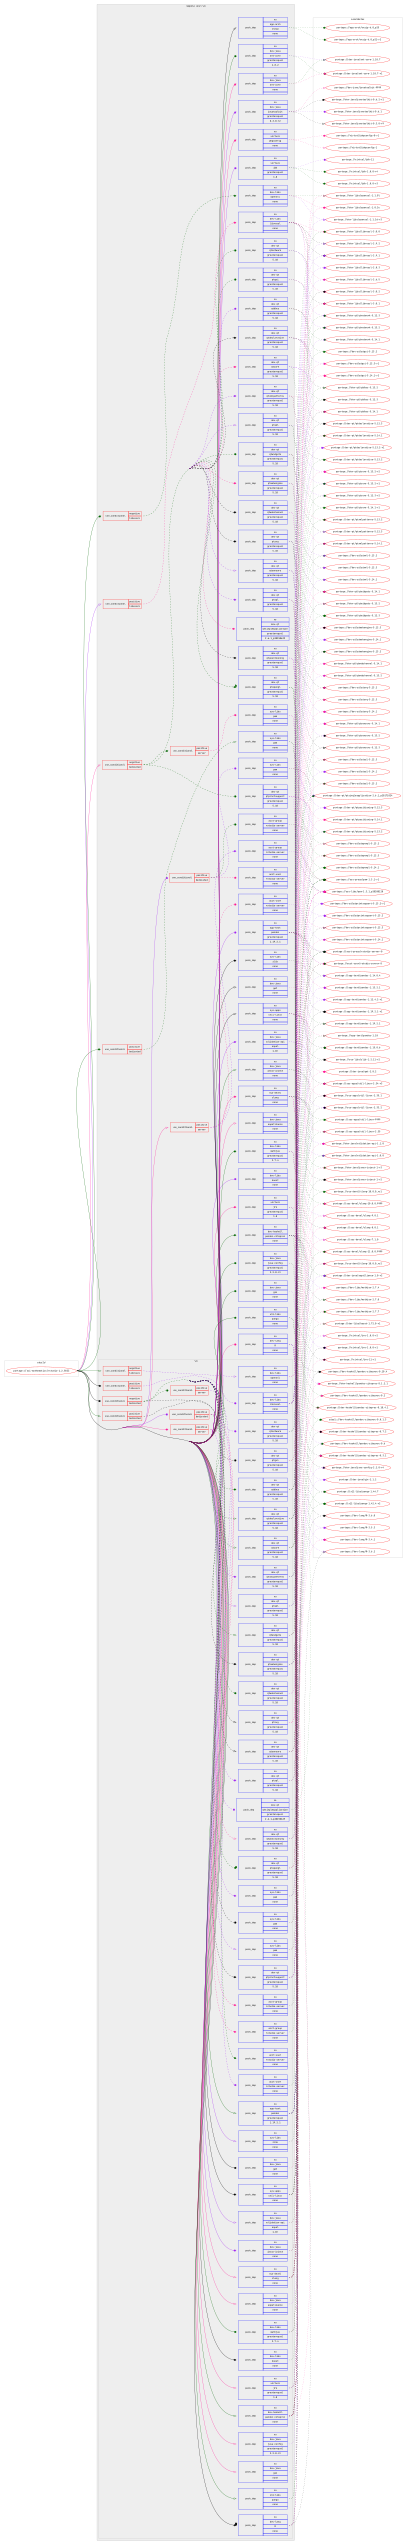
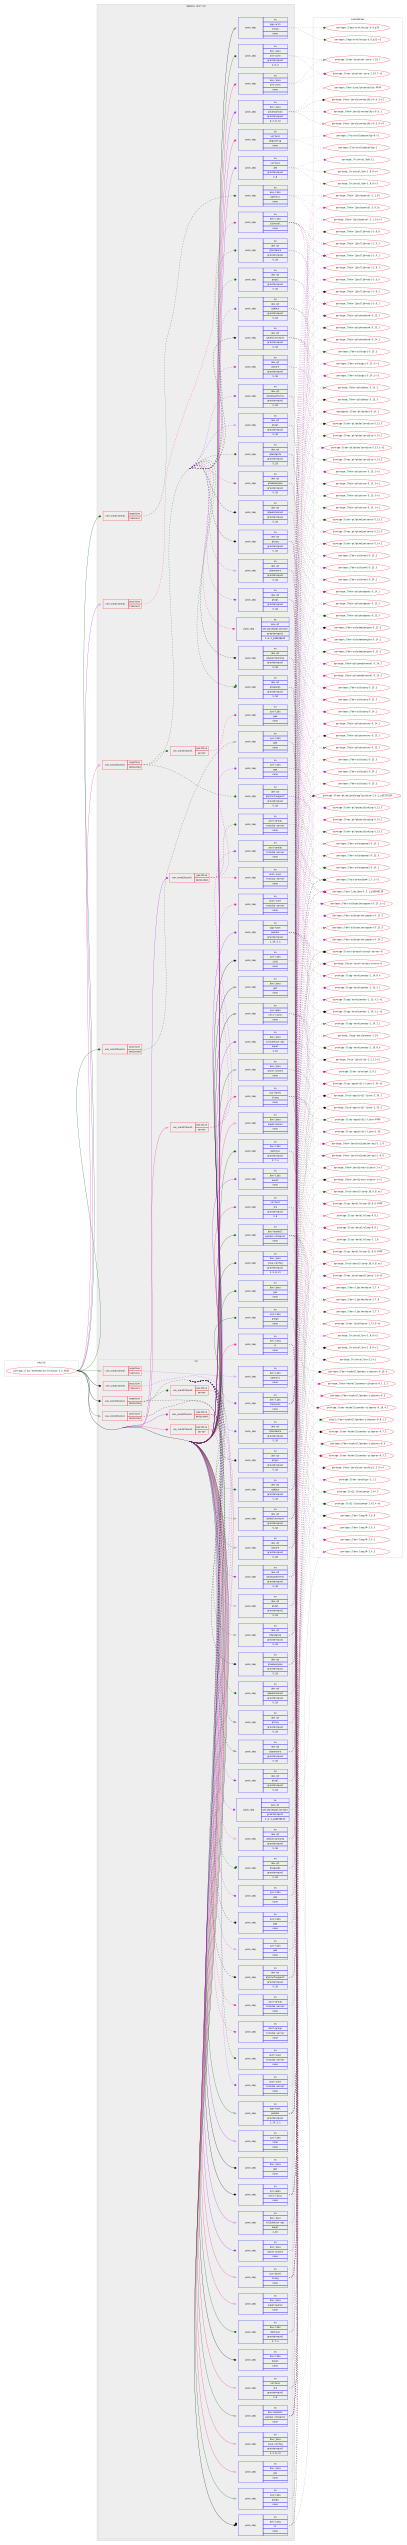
node "portage://dev-qt/qtdbus-5.14.1": label "portage://dev-qt/qtdbus-5.14.1" -> "qtwidgets://dev-qt/qtdbus-5.14.1"
